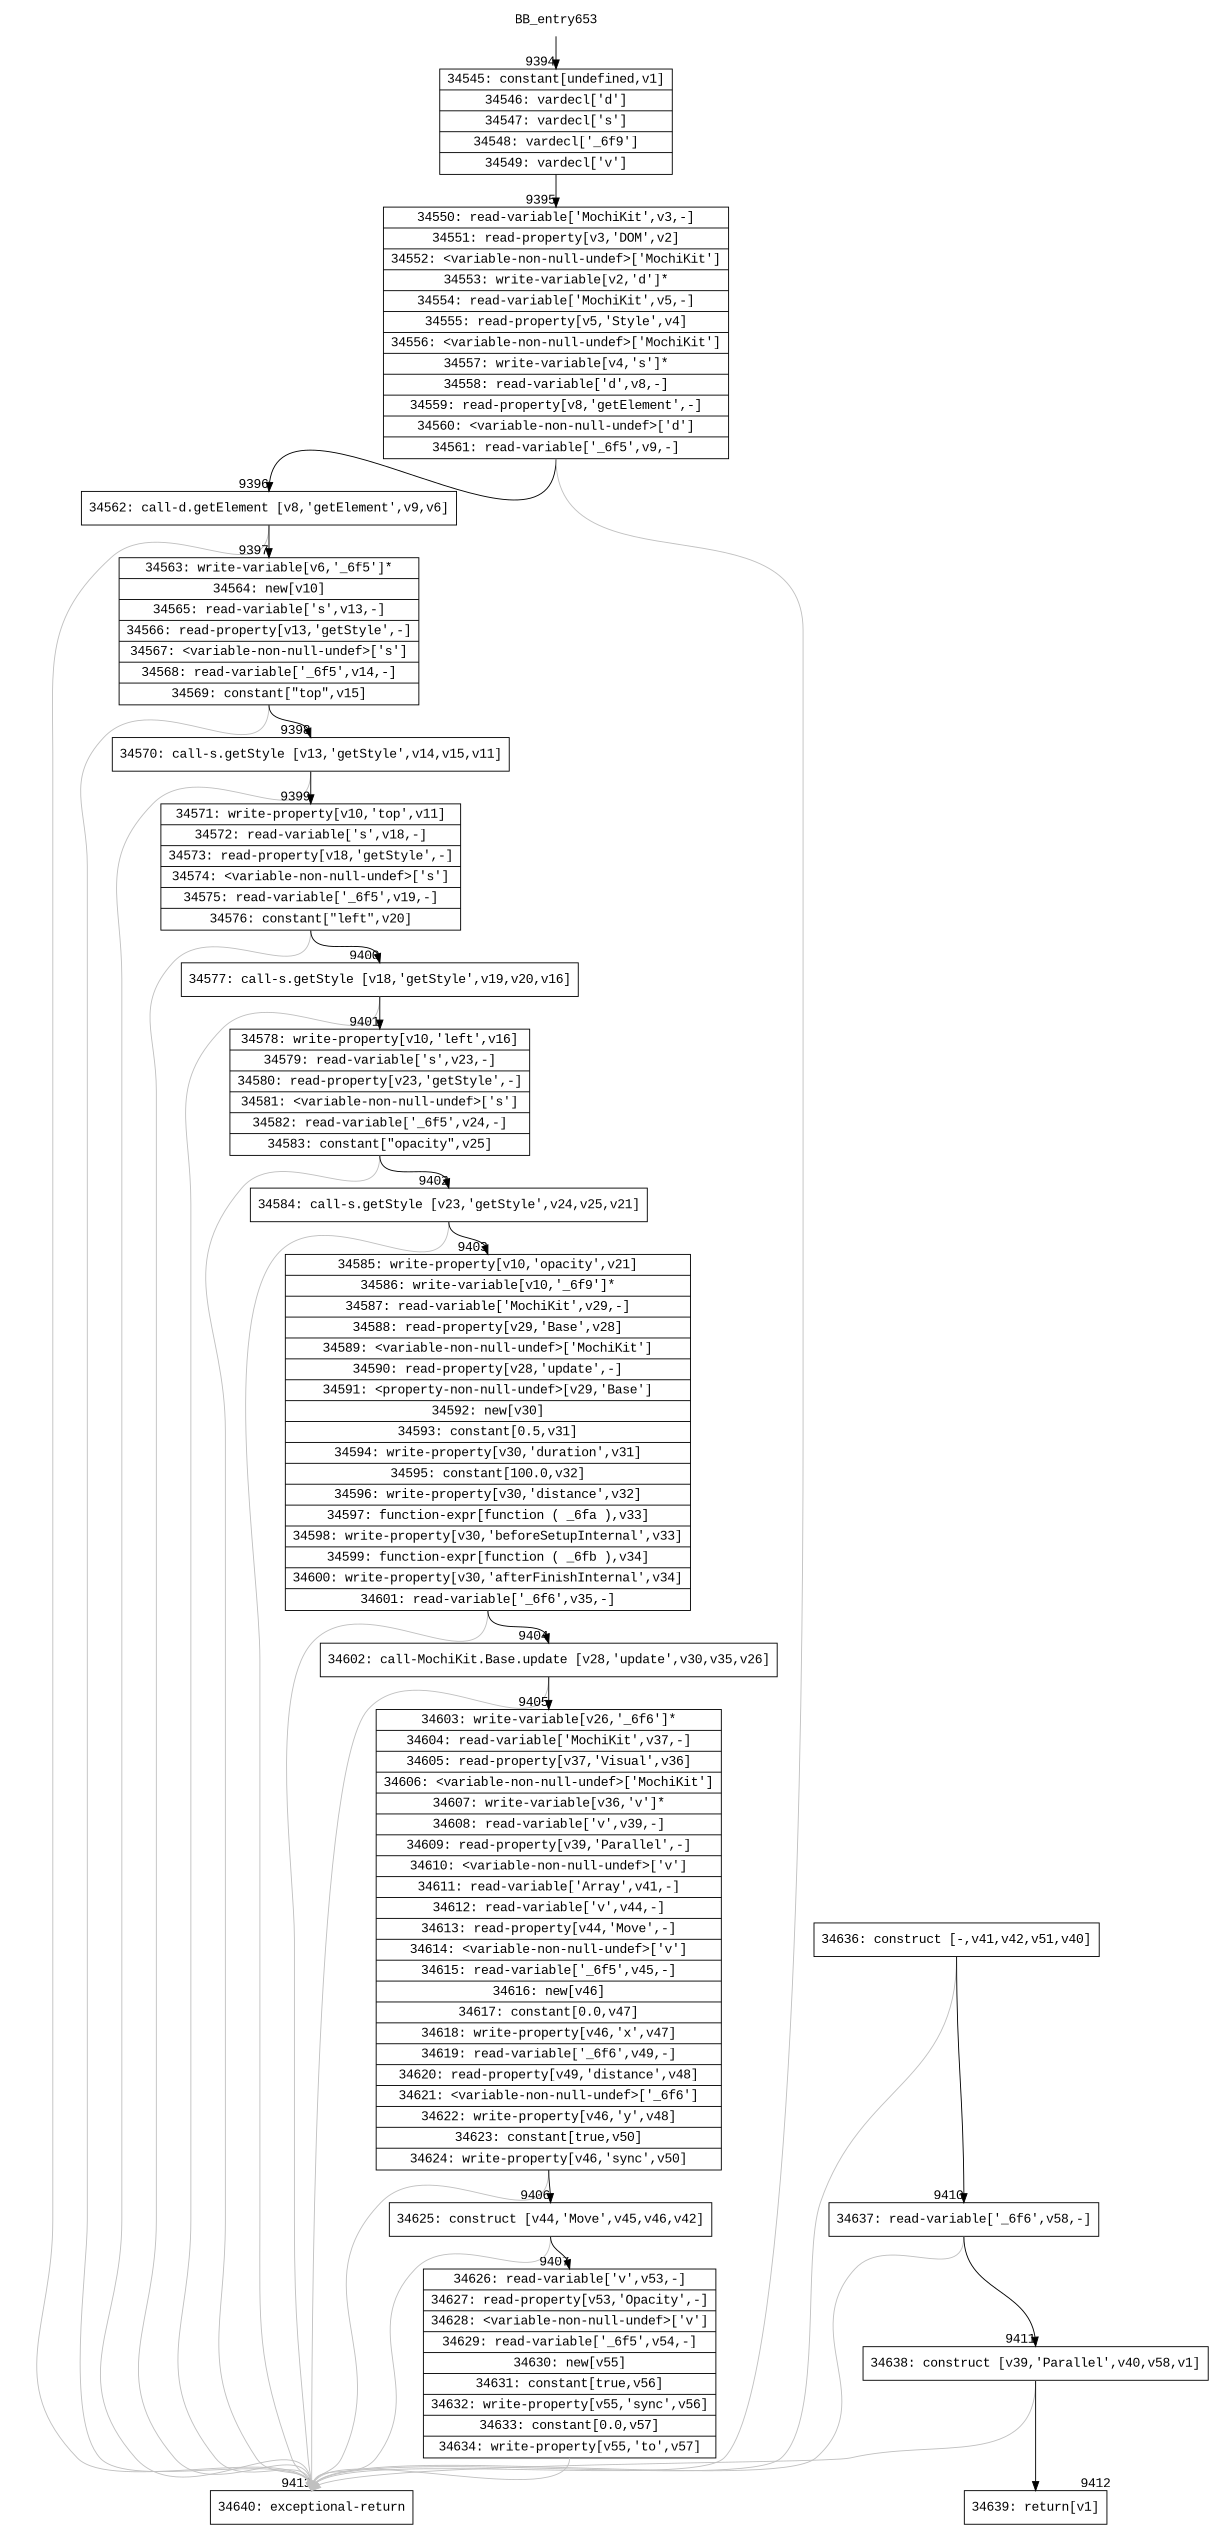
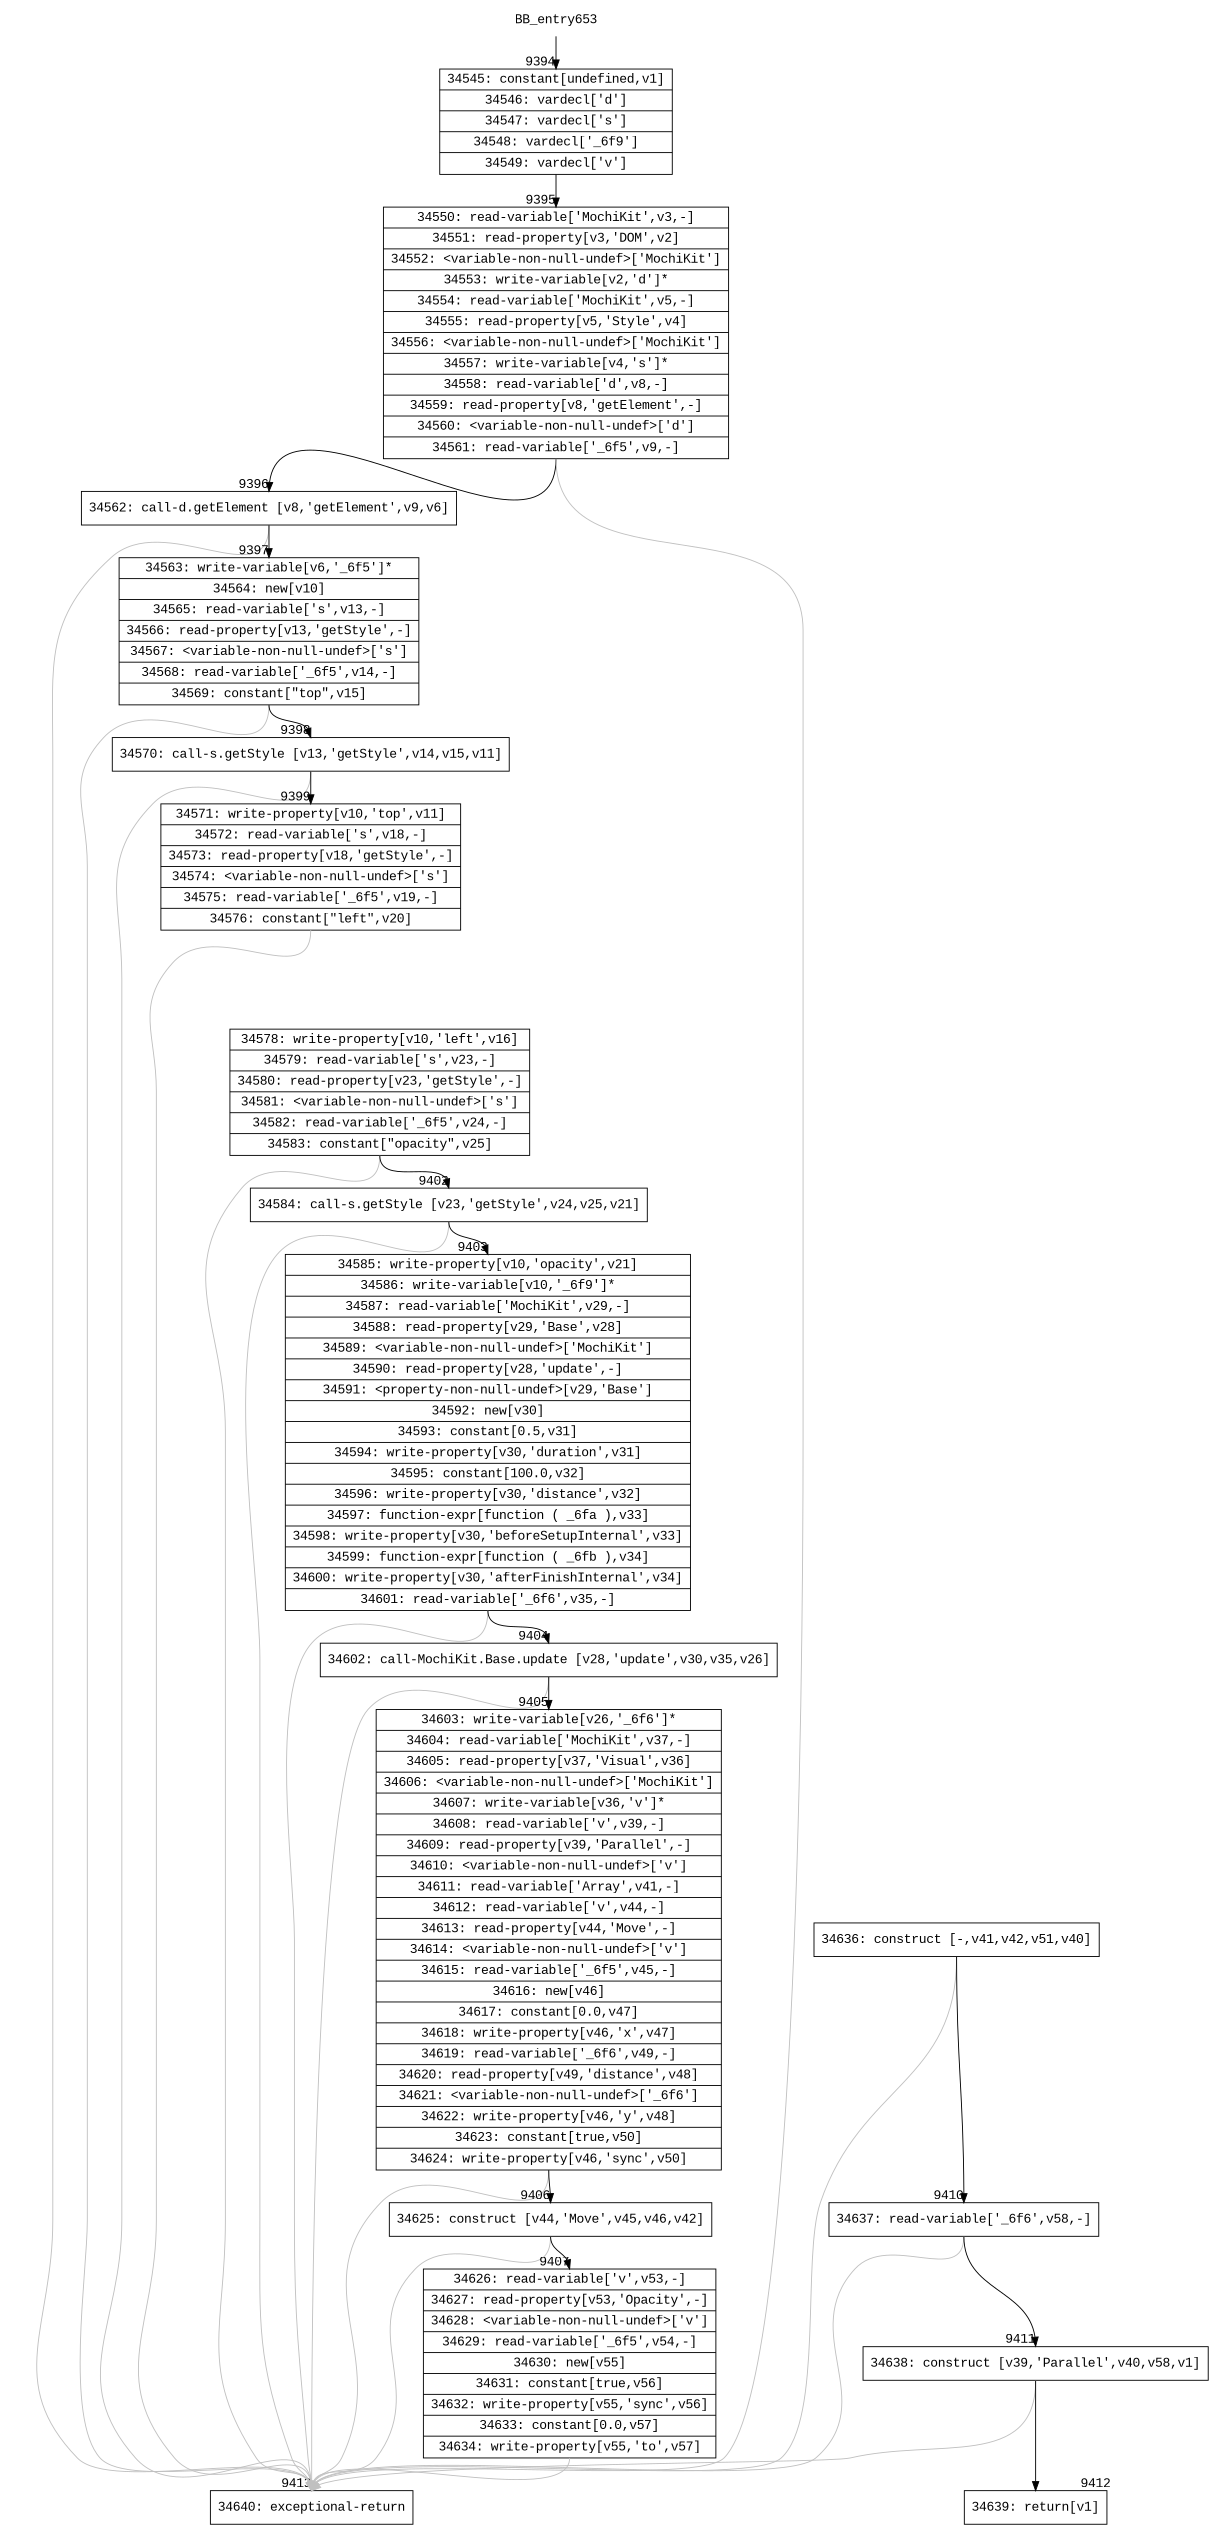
node "34577: call-s.getStyle [v18,'getStyle',v19,v20,v16]": removed
